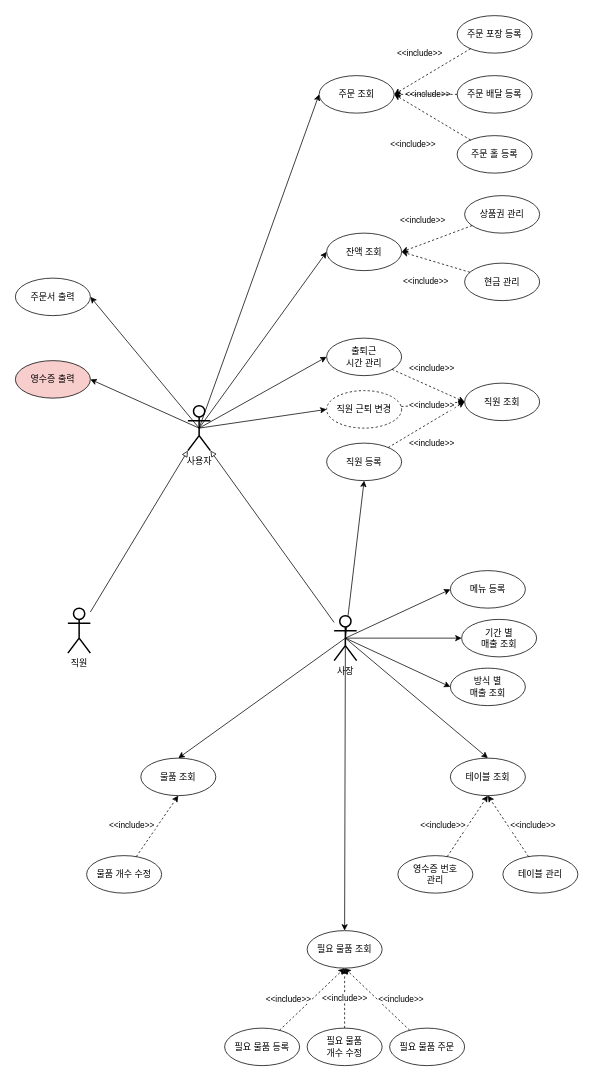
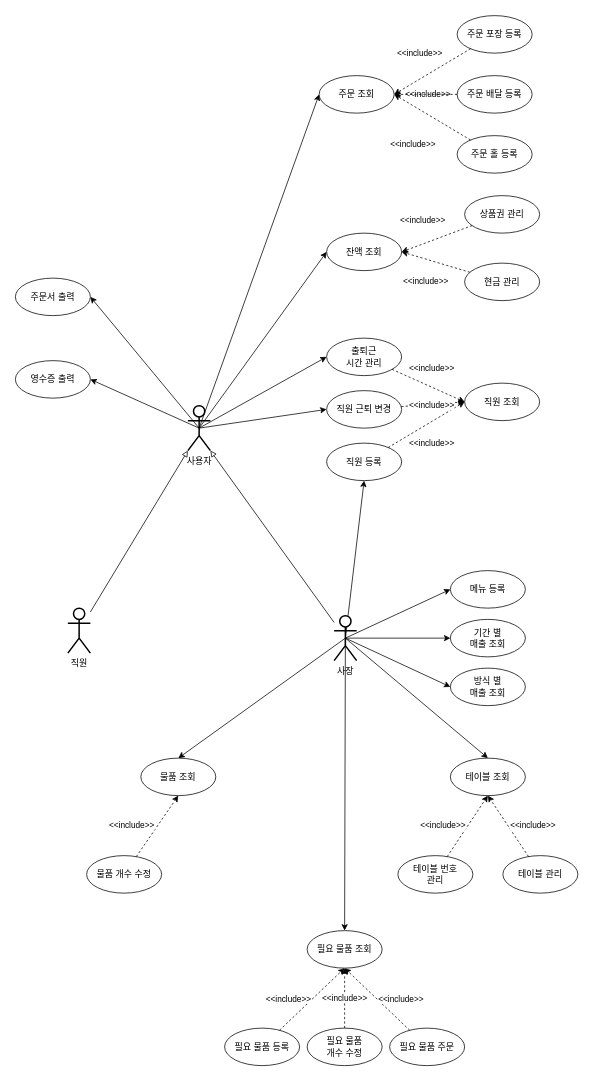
node "영수증 출력": fillcolor #f8cecc -> #ffffff
node "직원 근퇴 변경": style dashed -> solid
node "기간 별 매출 조회": moved (499, 638) -> (488, 638)
node "영수증 번호 관리": label "영수증 번호 관리" -> "테이블 번호 관리"
